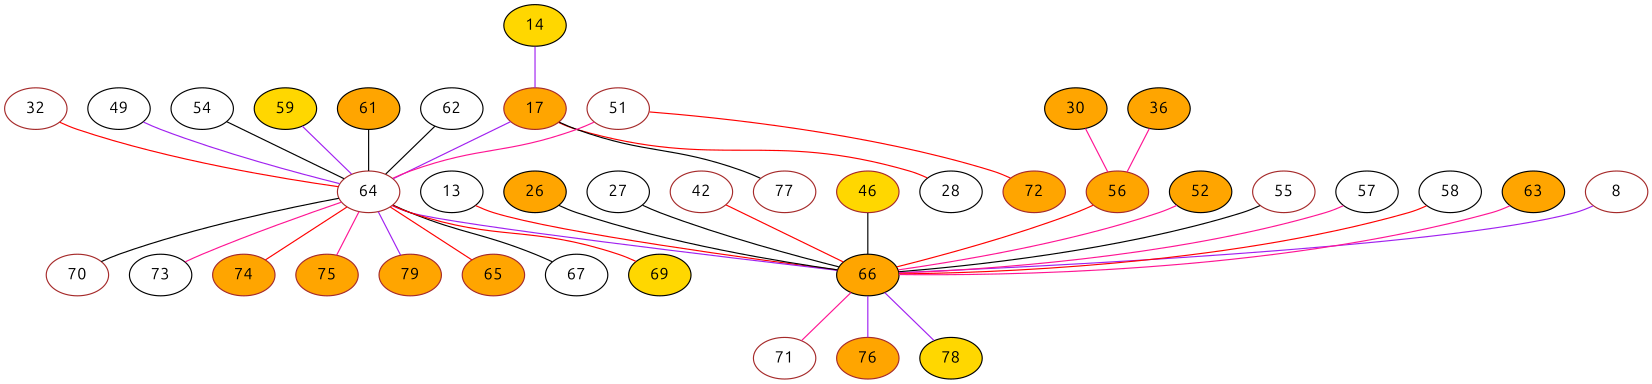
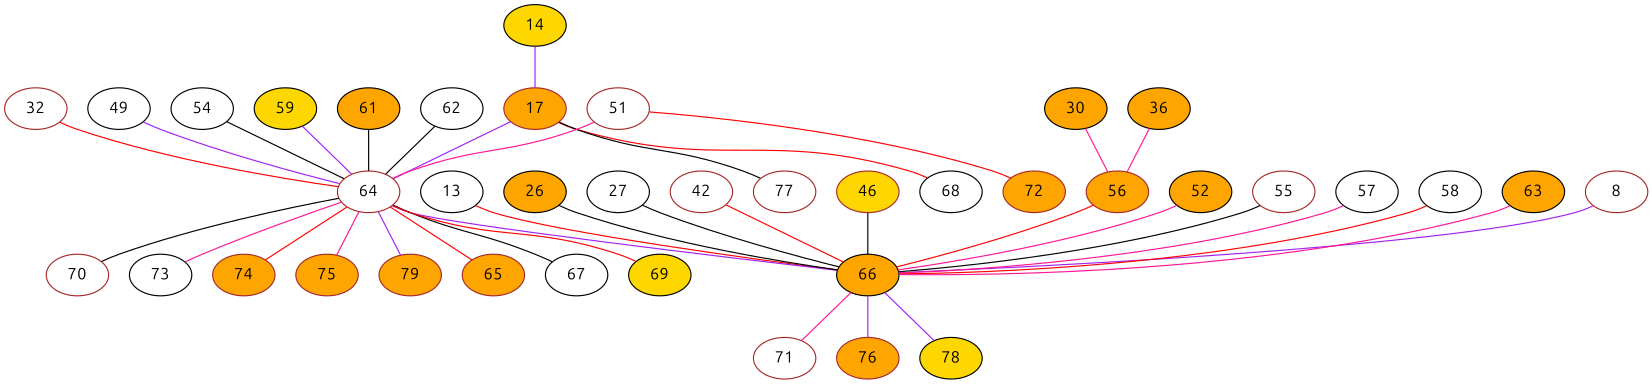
node "28": label "28" -> "68"
